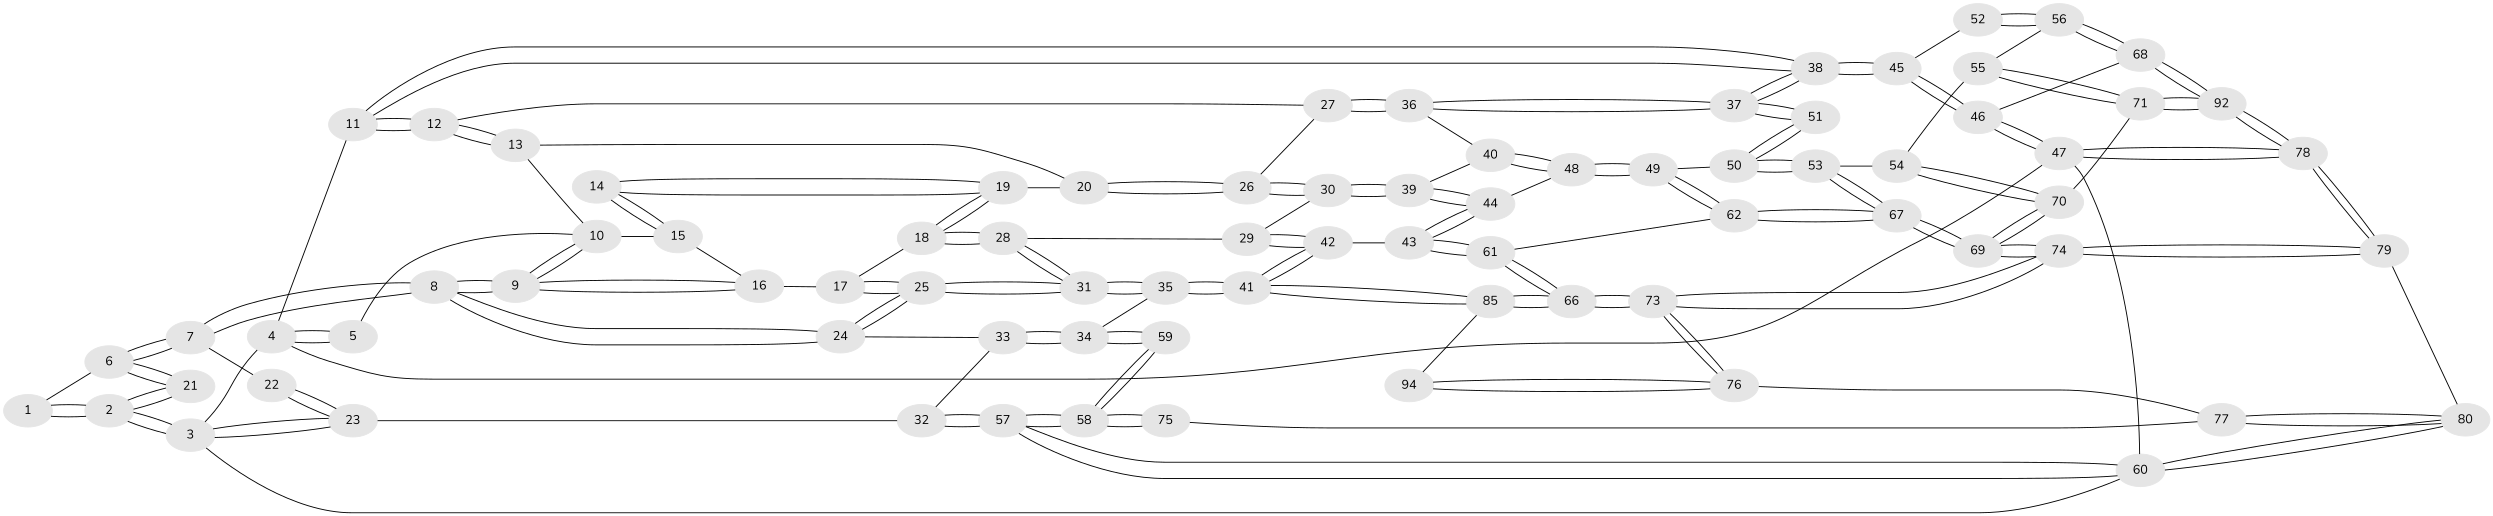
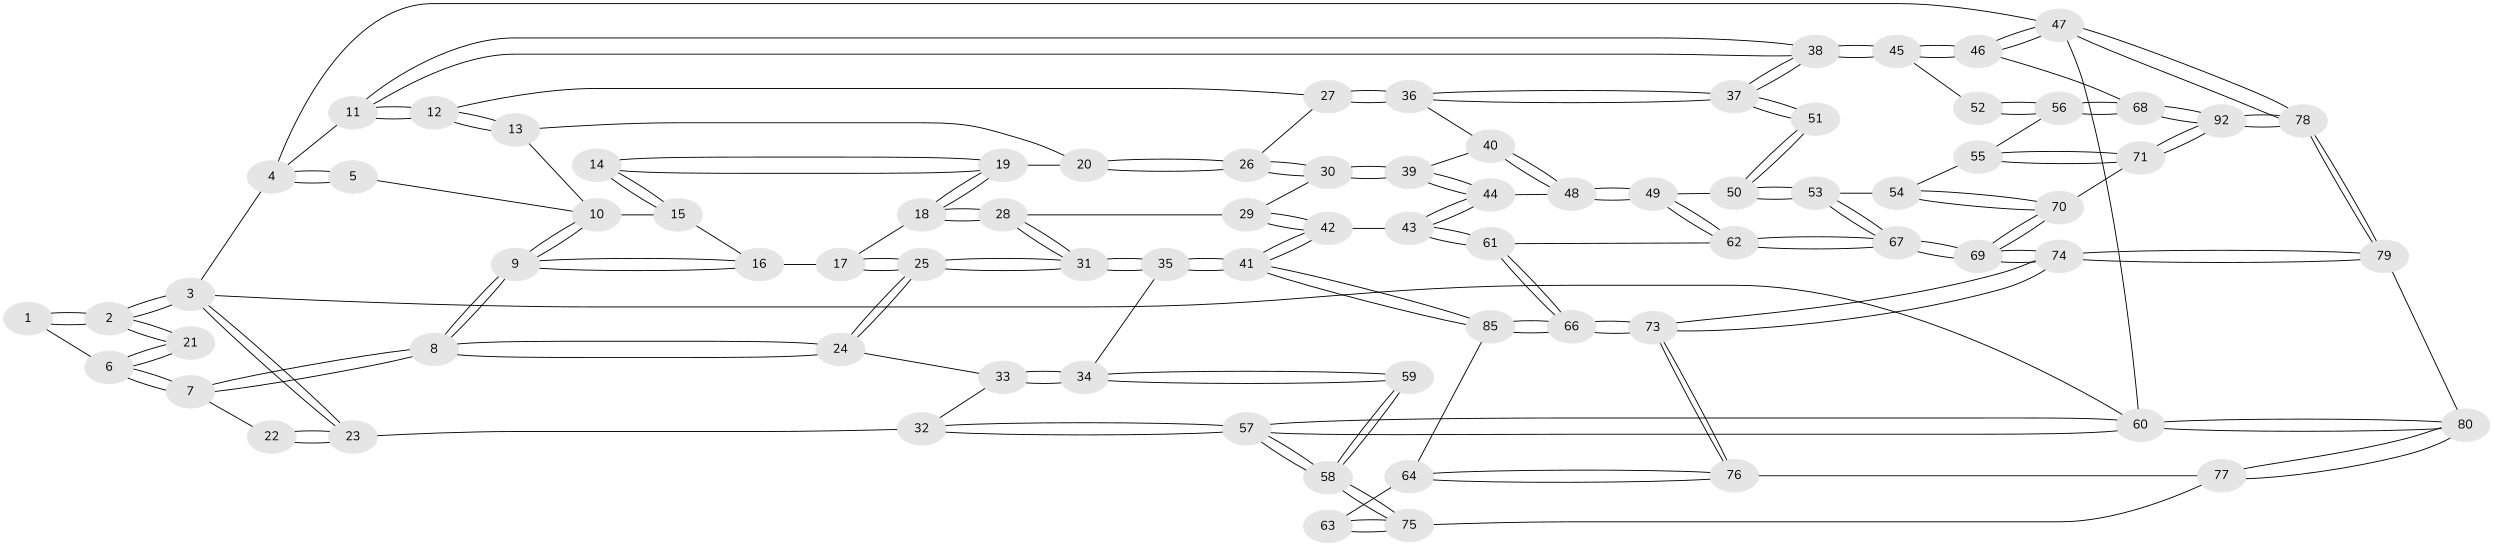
node "94": label "94" -> "64"
node "63": added
